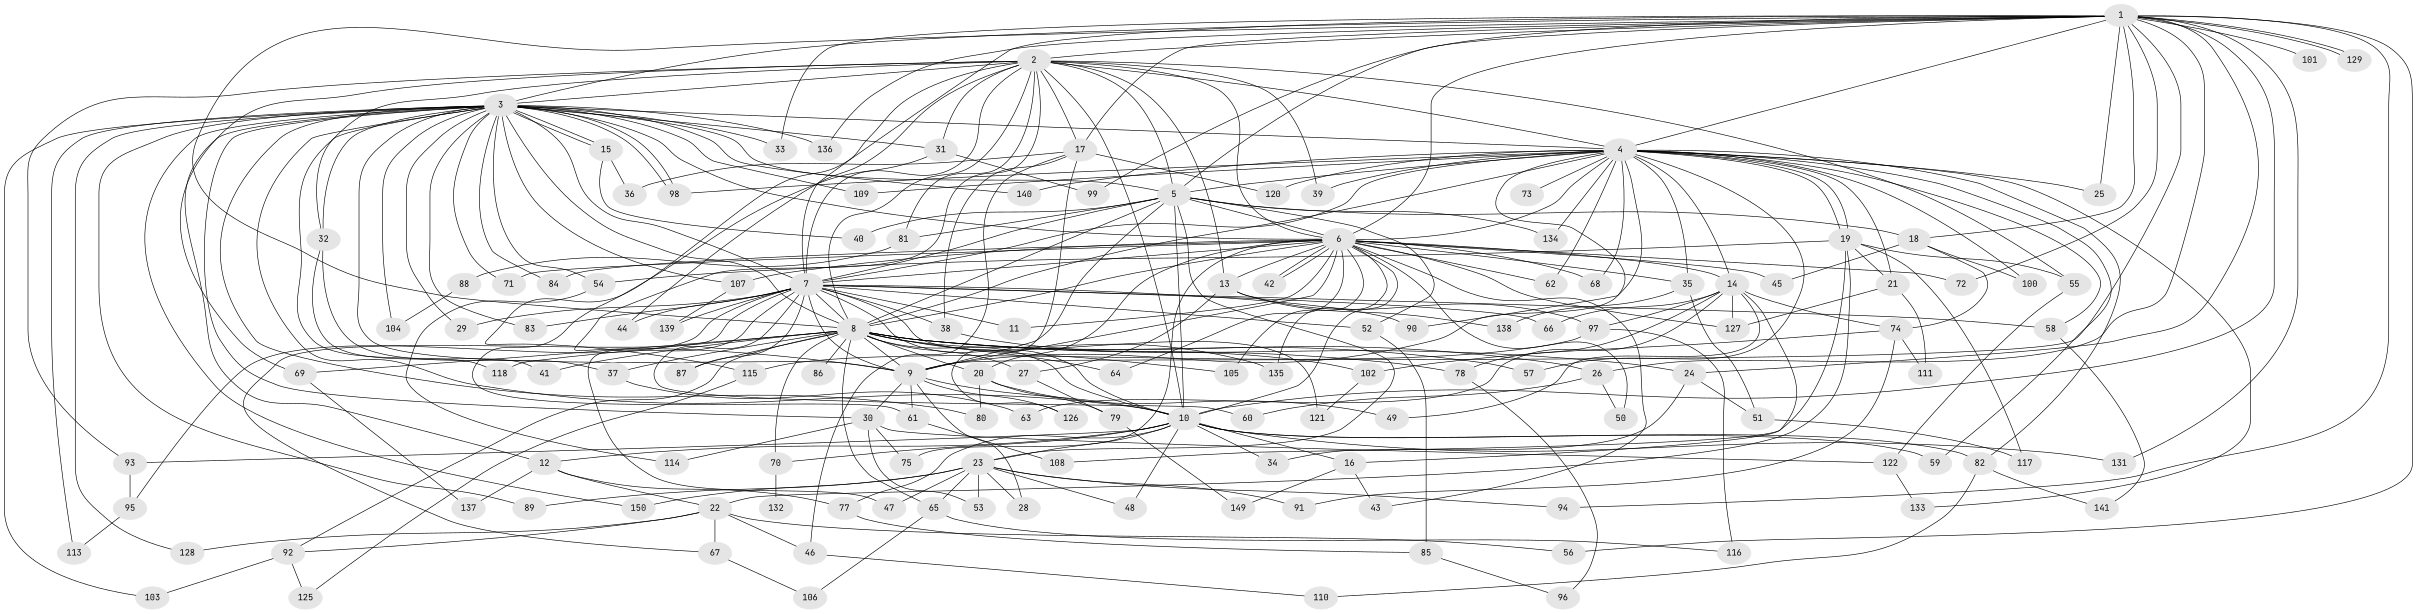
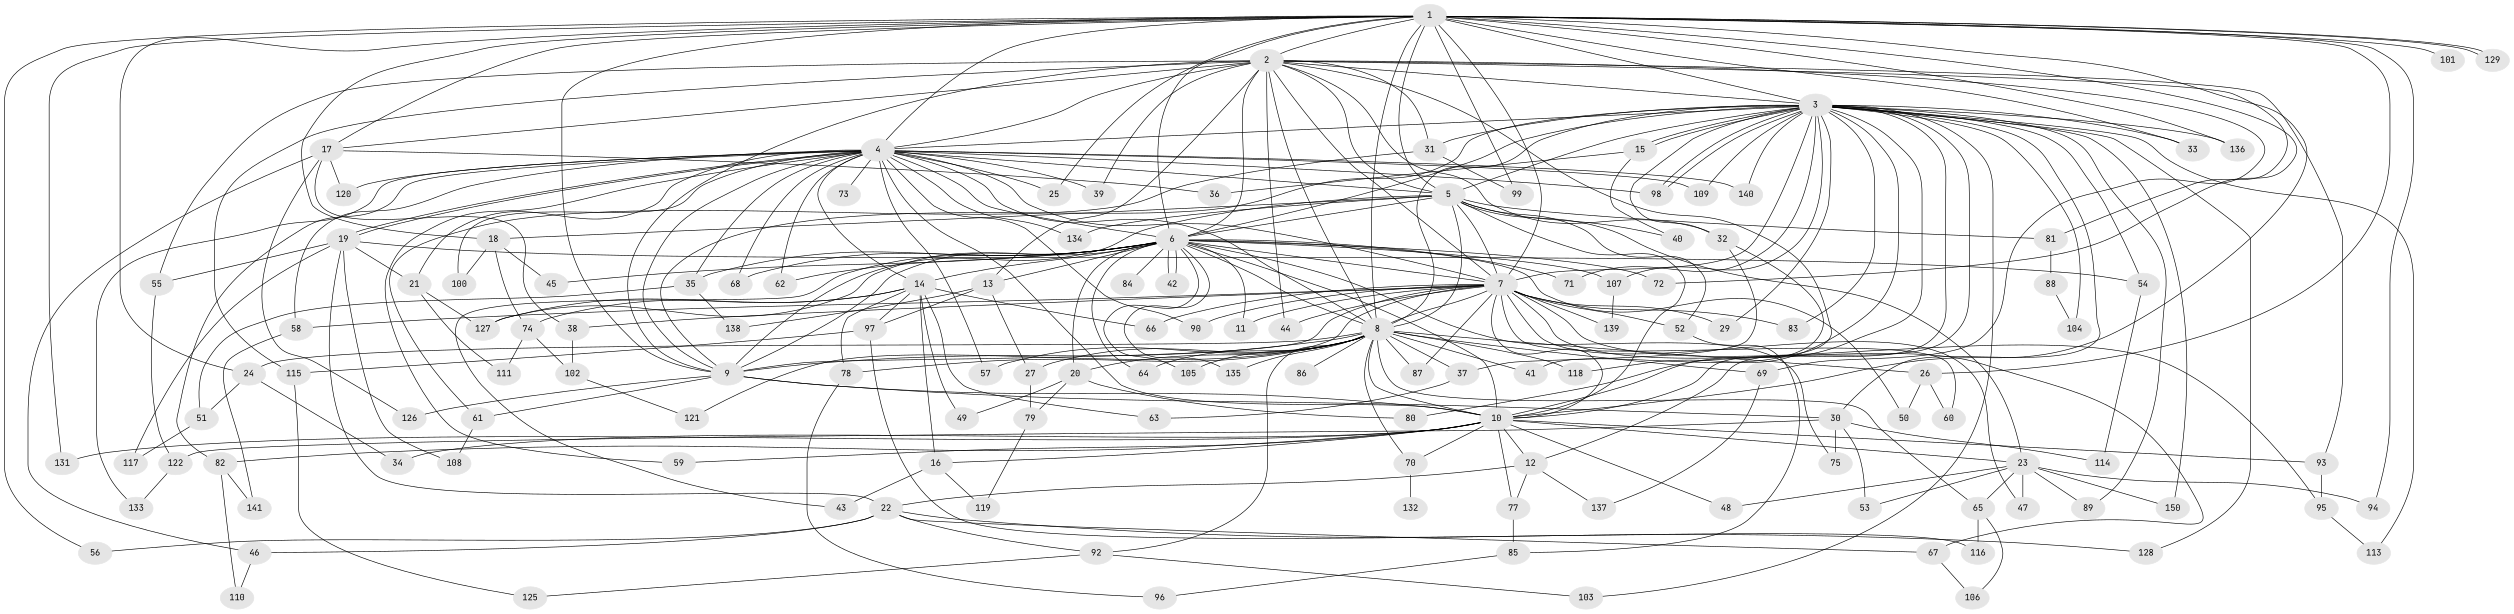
edge "3" -- "84": removed
edge "4" -- "10": added
node "28": removed
node "149": label "149" -> "119"
node "91": removed
